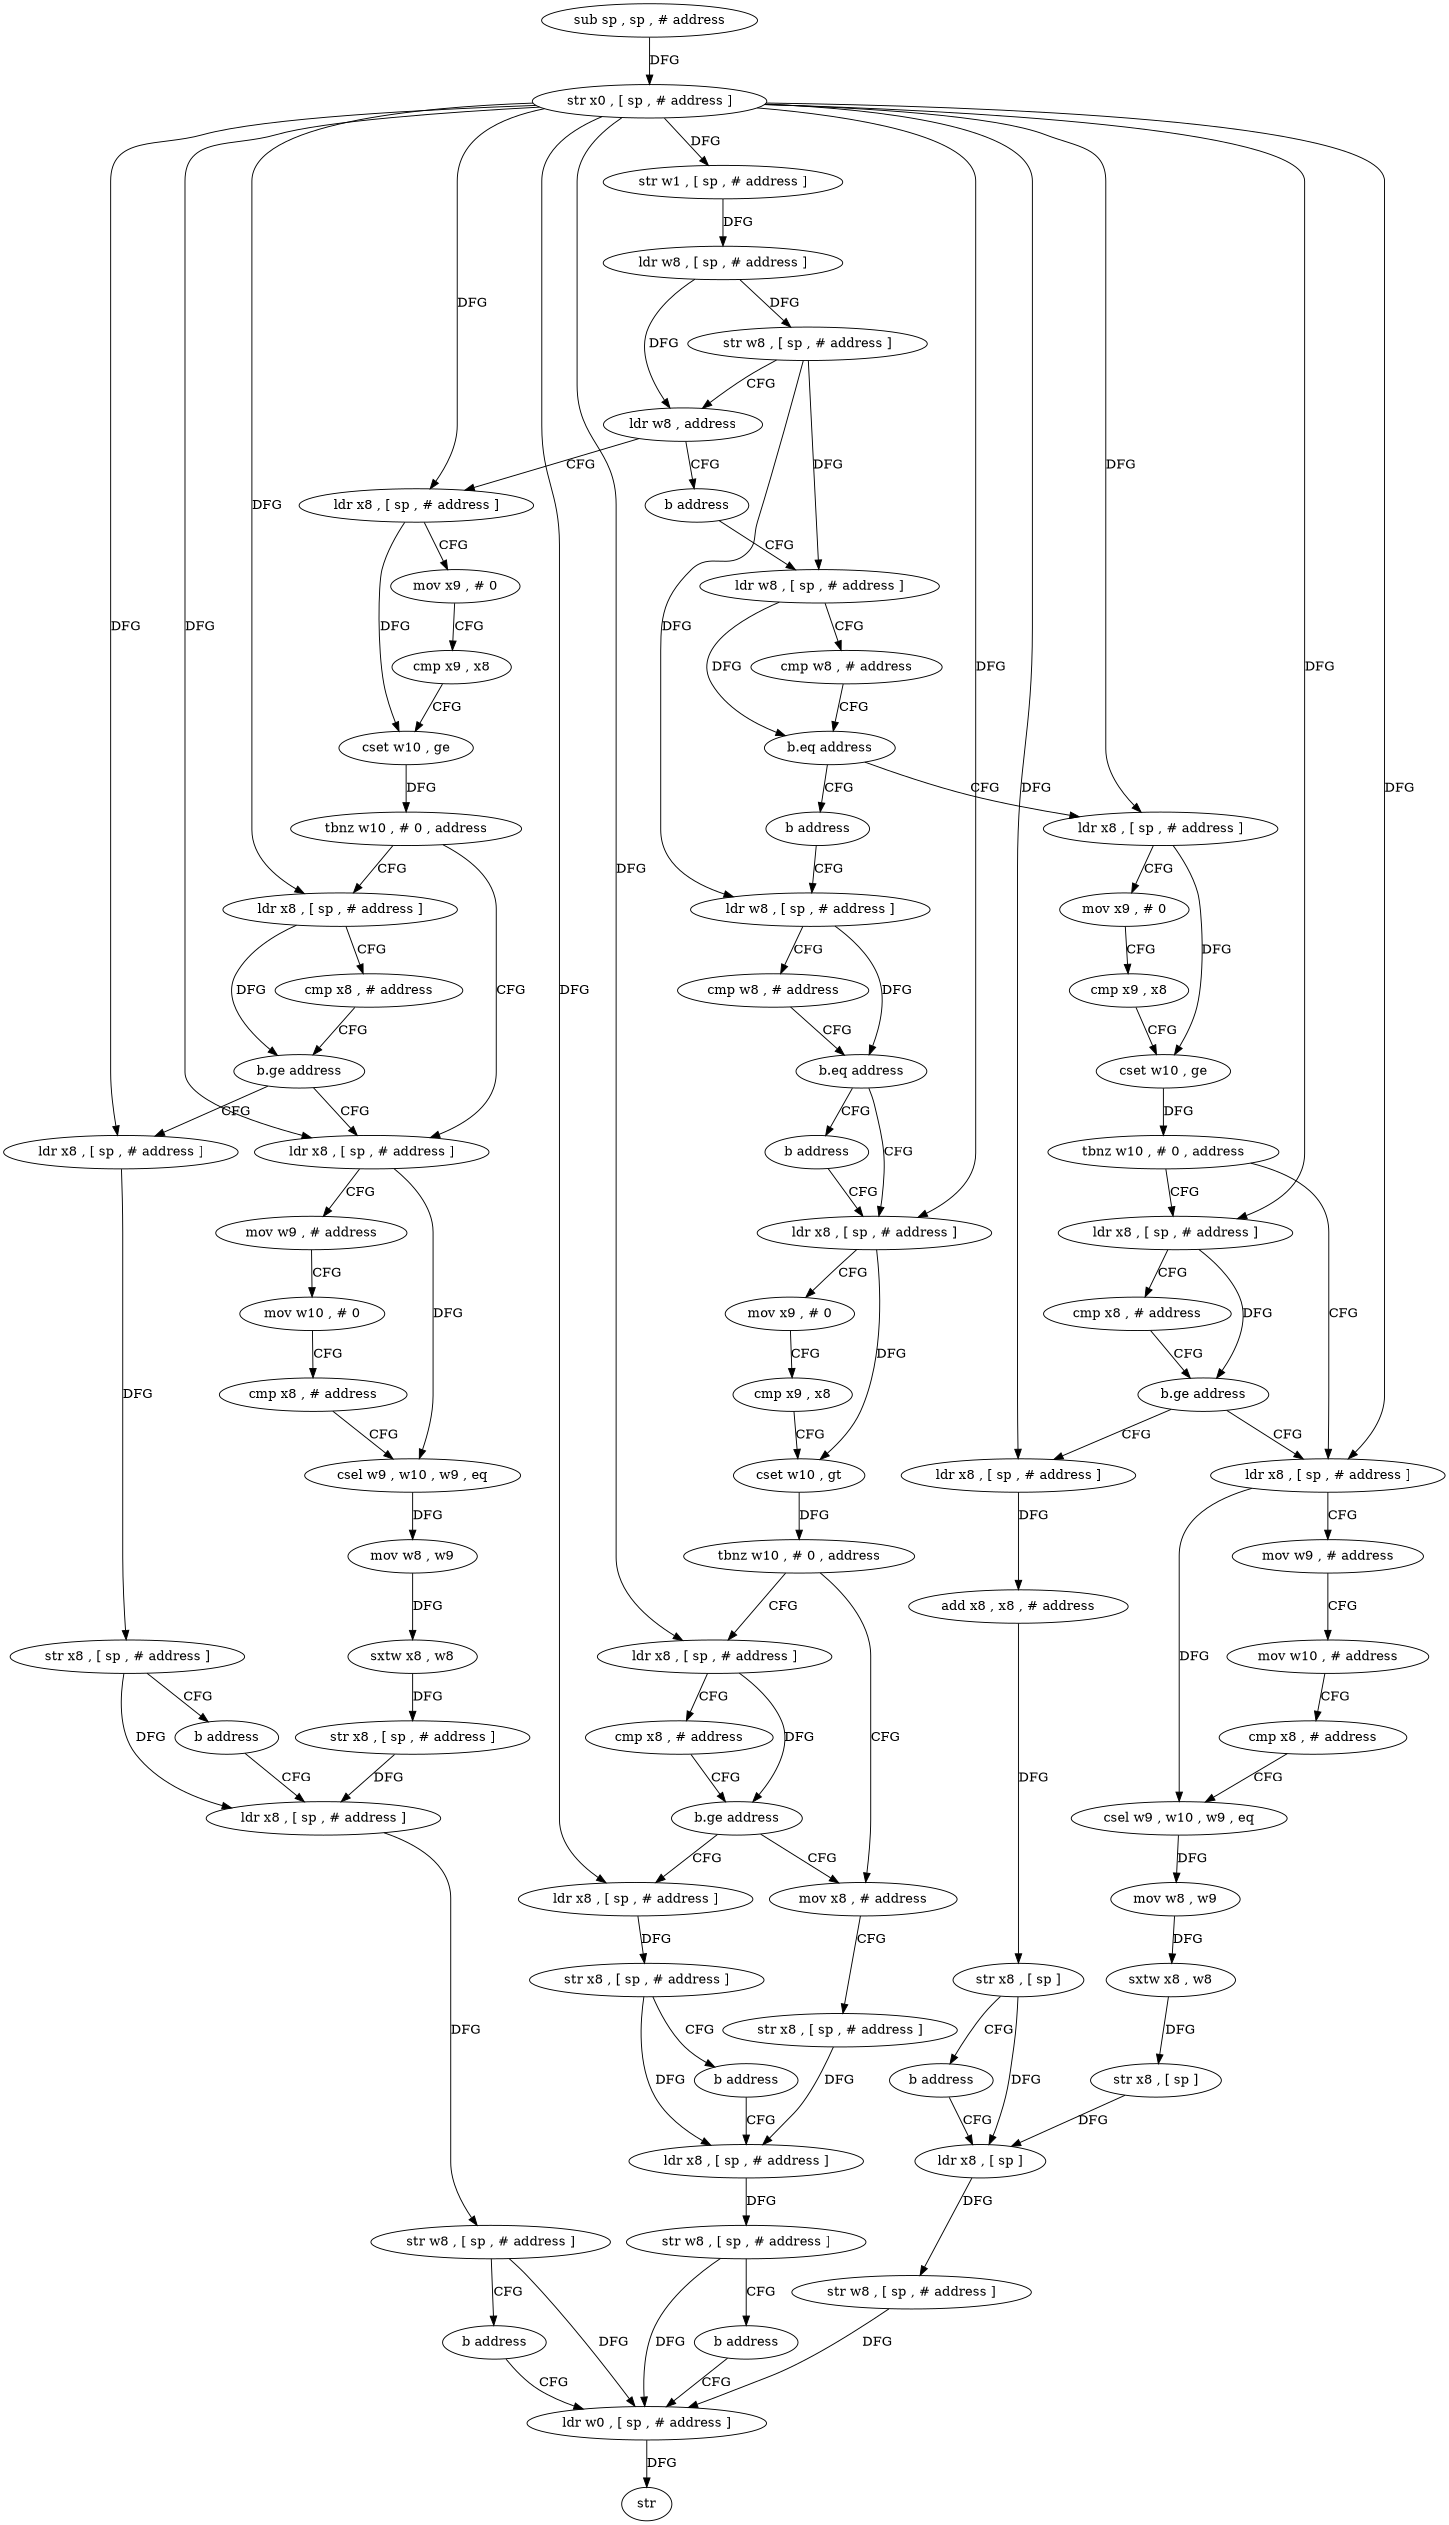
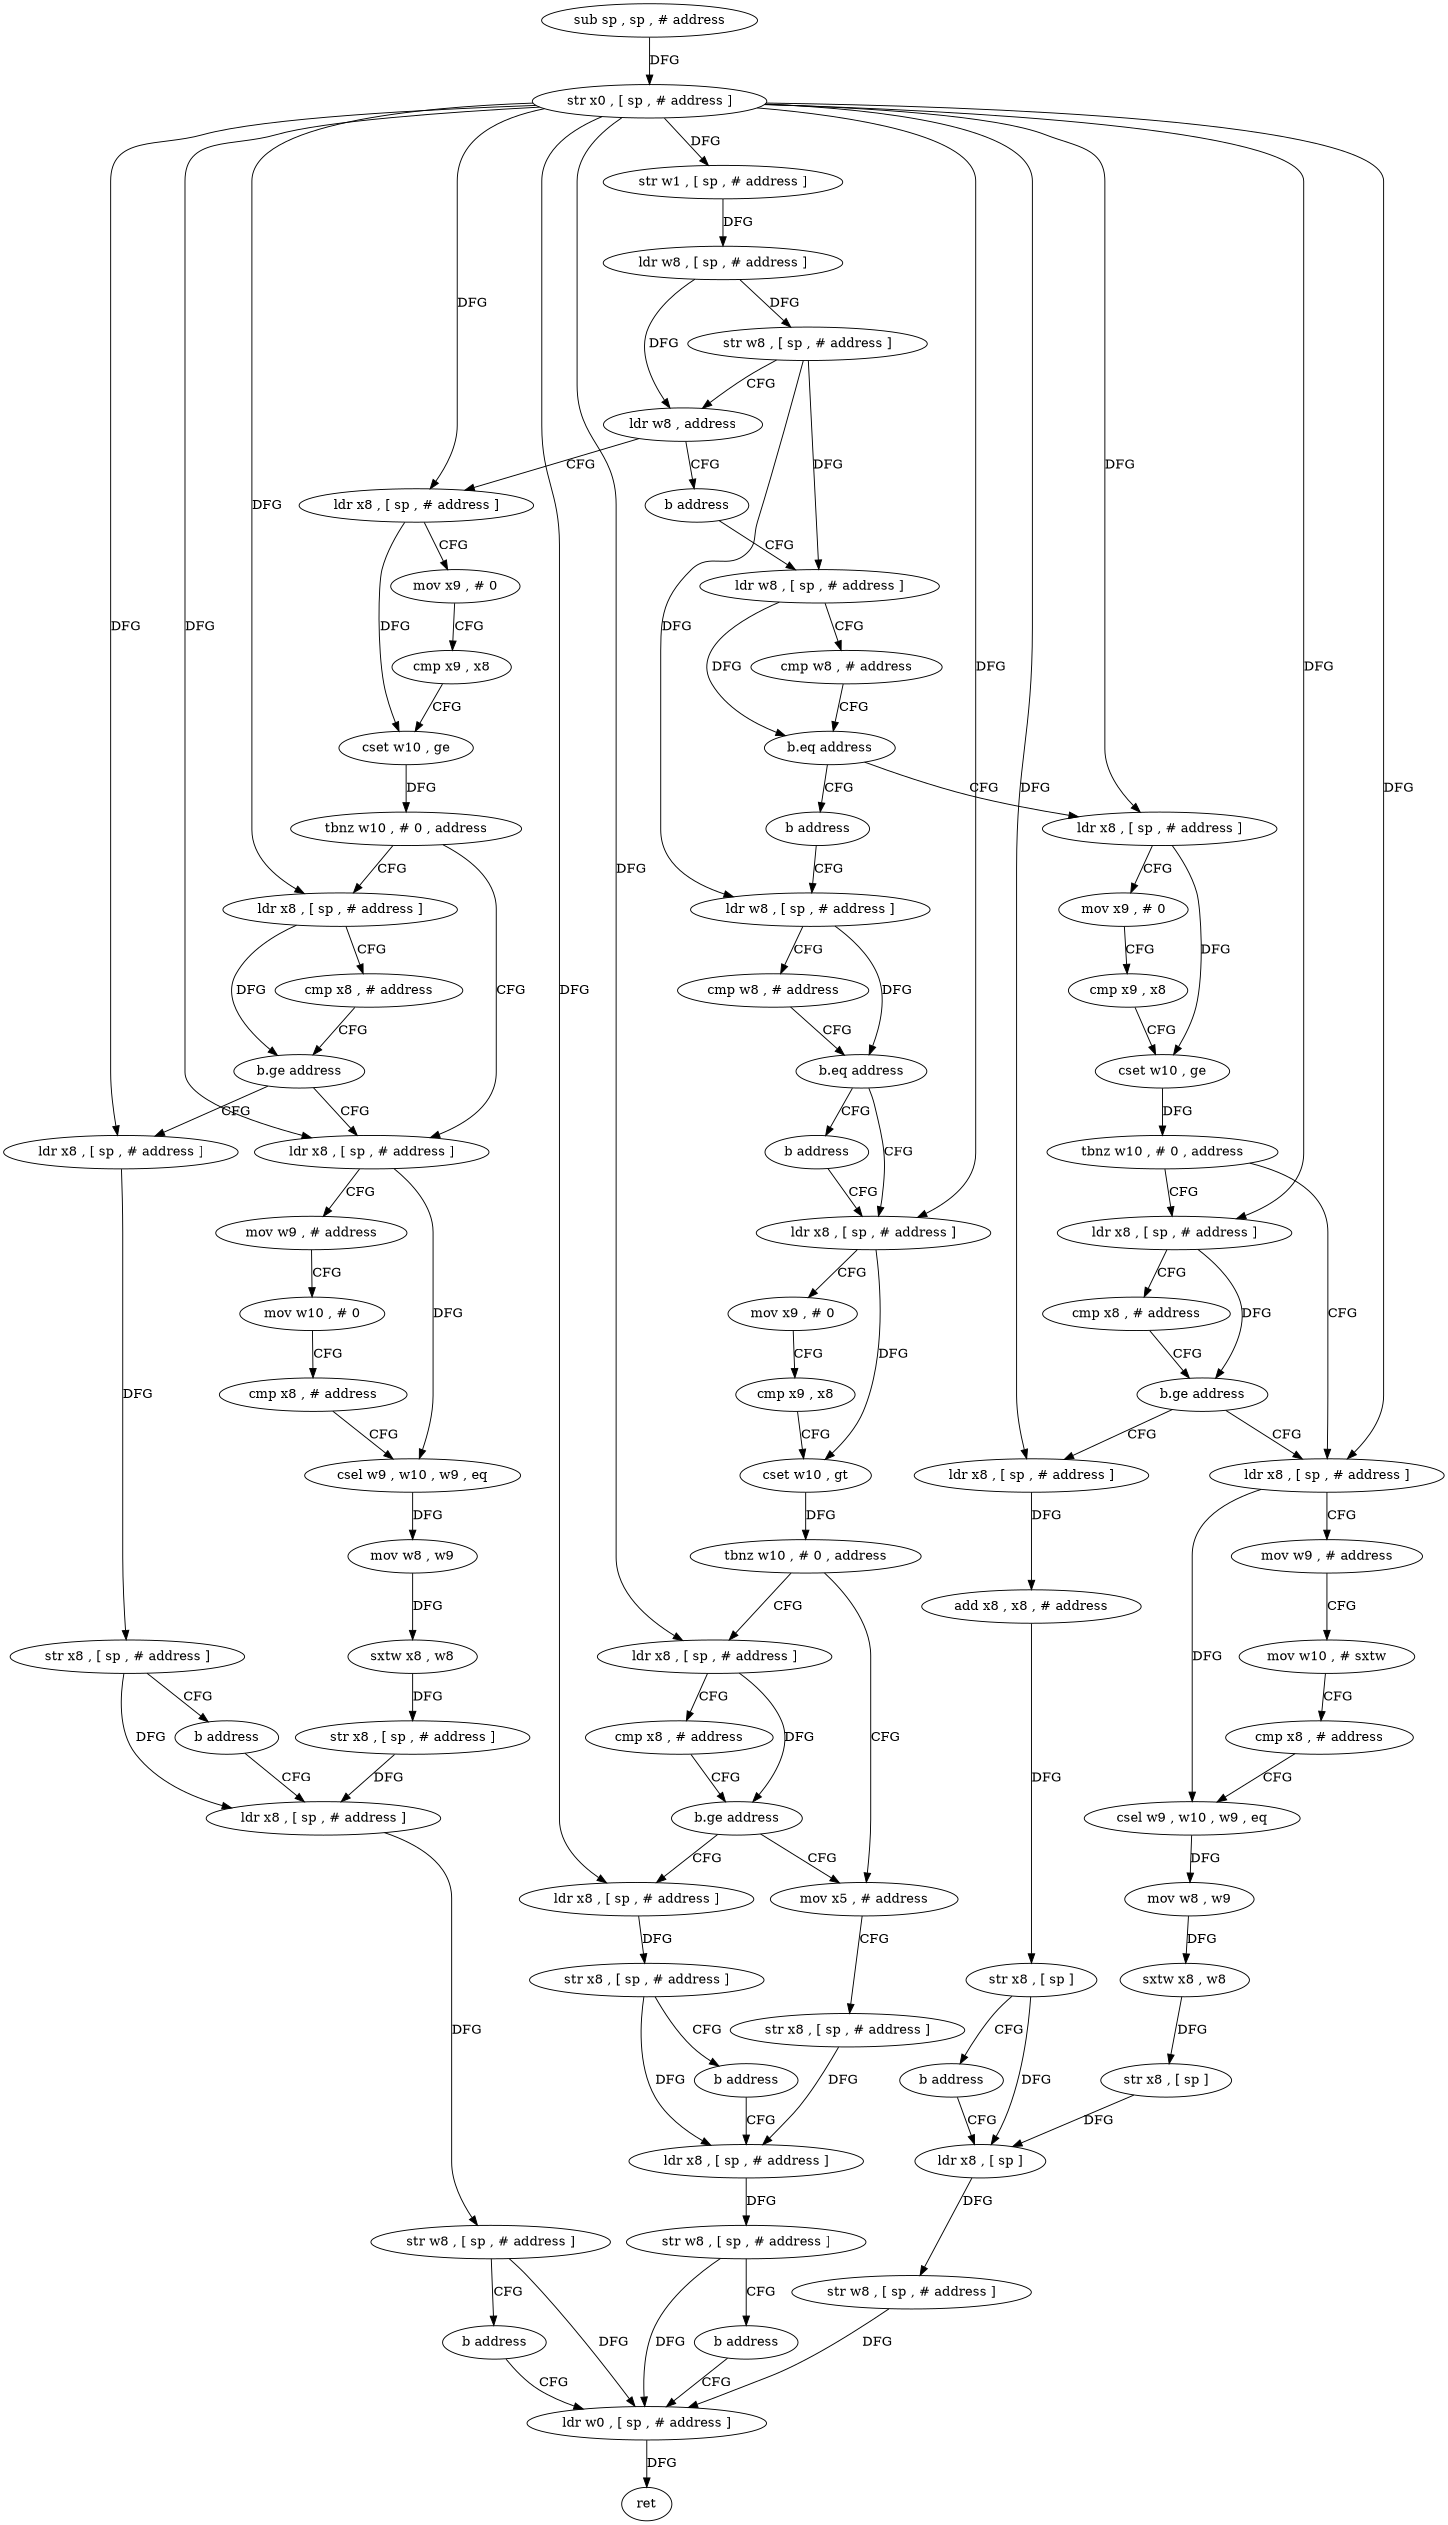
node "mov w10 , # address": label "mov w10 , # address" -> "mov w10 , # sxtw"
node "mov x8 , # address": label "mov x8 , # address" -> "mov x5 , # address"
node "str": label "str" -> "ret"
